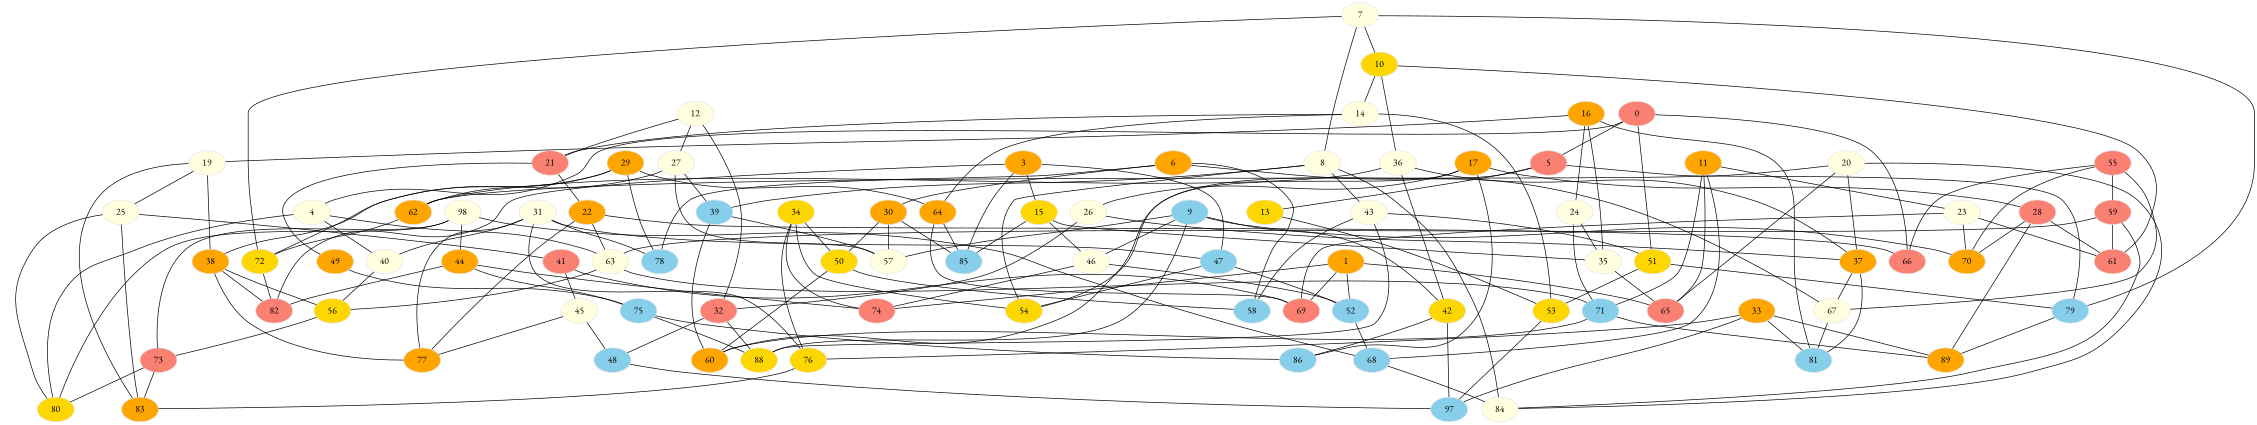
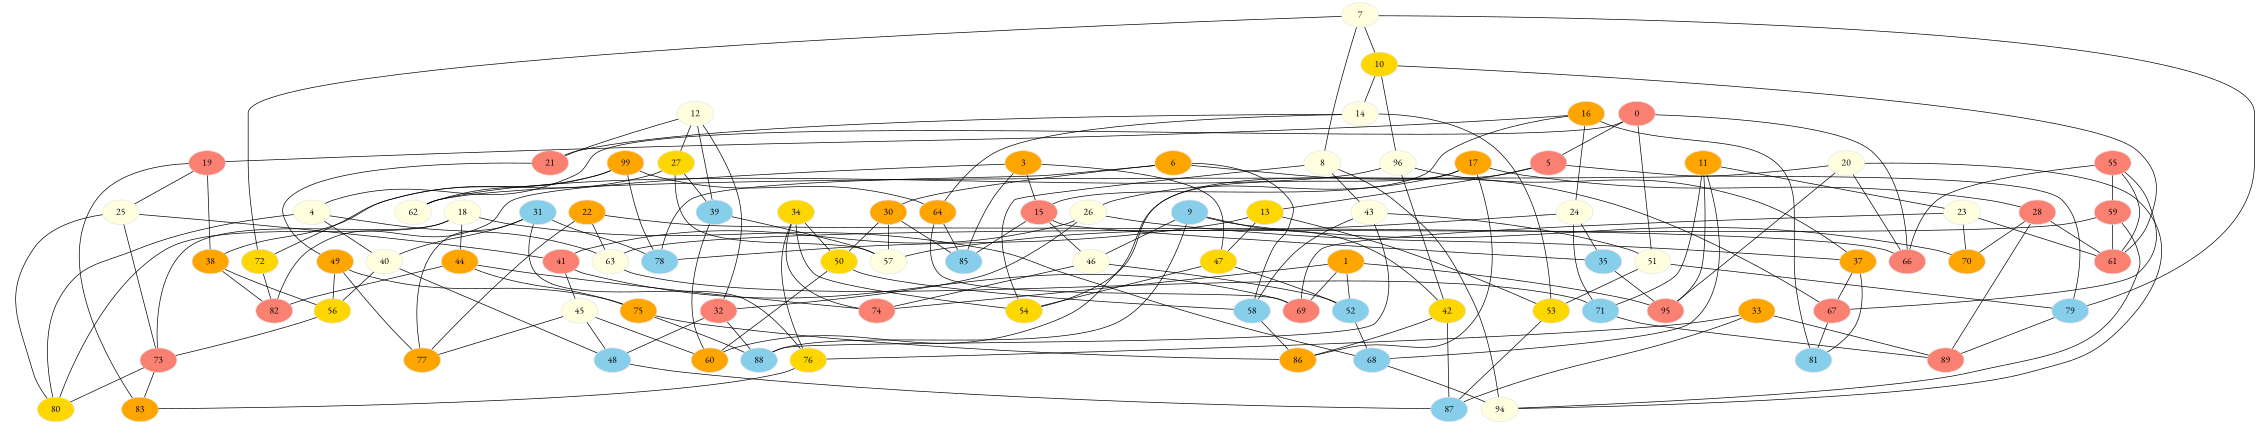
node "19": fillcolor lightyellow -> salmon
node "29": label "29" -> "99"
node "27": fillcolor lightyellow -> gold
node "36": label "36" -> "96"
edge "8" -- "39": now "12" -- "39"
edge "16" -- "35": now "16" -- "15"
edge "55" -- "70": now "55" -- "61"
edge "21" -- "22": removed
edge "20" -- "37": now "20" -- "66"
node "62": fillcolor orange -> lightyellow
node "98": label "98" -> "18"
node "31": fillcolor lightyellow -> skyblue
node "15": fillcolor gold -> salmon
edge "9" -- "57": now "24" -- "57"
edge "26" -- "41": added
edge "13" -- "78": added
edge "62" -- "72": removed
edge "31" -- "47": now "13" -- "47"
node "47": fillcolor skyblue -> gold
node "35": fillcolor lightyellow -> skyblue
node "51": fillcolor gold -> lightyellow
edge "63" -- "56": now "49" -- "56"
edge "25" -- "83": now "25" -- "73"
edge "40" -- "48": added
node "75": fillcolor skyblue -> orange
node "65": label "65" -> "95"
node "67": fillcolor lightyellow -> salmon
edge "58" -- "86": added
edge "71" -- "60": now "45" -- "60"
edge "33" -- "81": removed
edge "38" -- "77": now "49" -- "77"
node "88": fillcolor gold -> skyblue
node "86": fillcolor skyblue -> orange
node "89": fillcolor orange -> salmon
node "97": label "97" -> "87"
node "84": label "84" -> "94"
